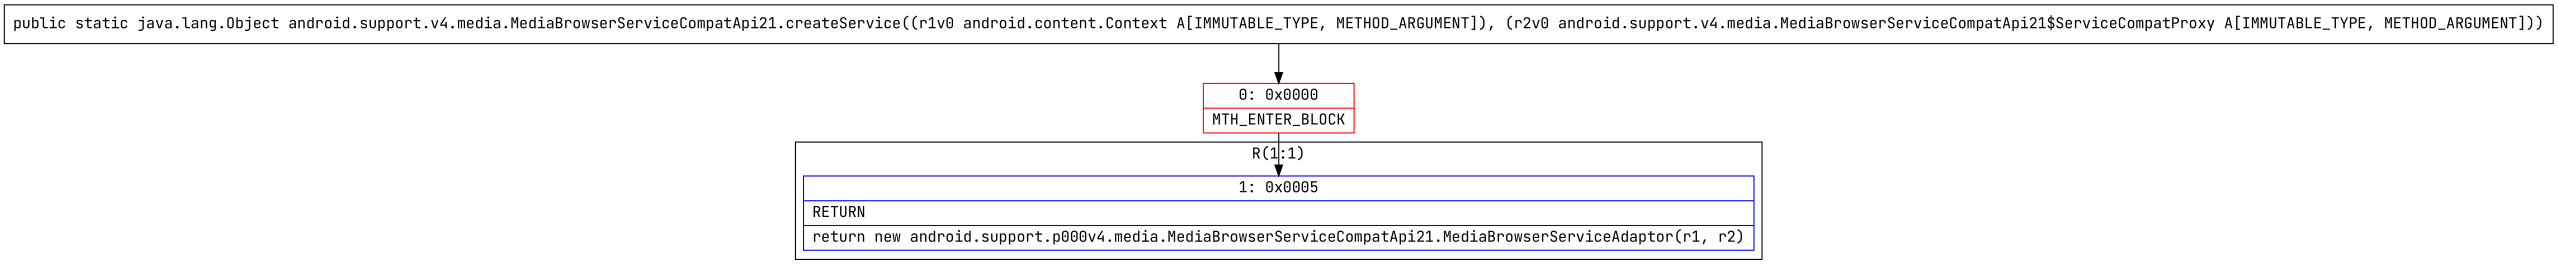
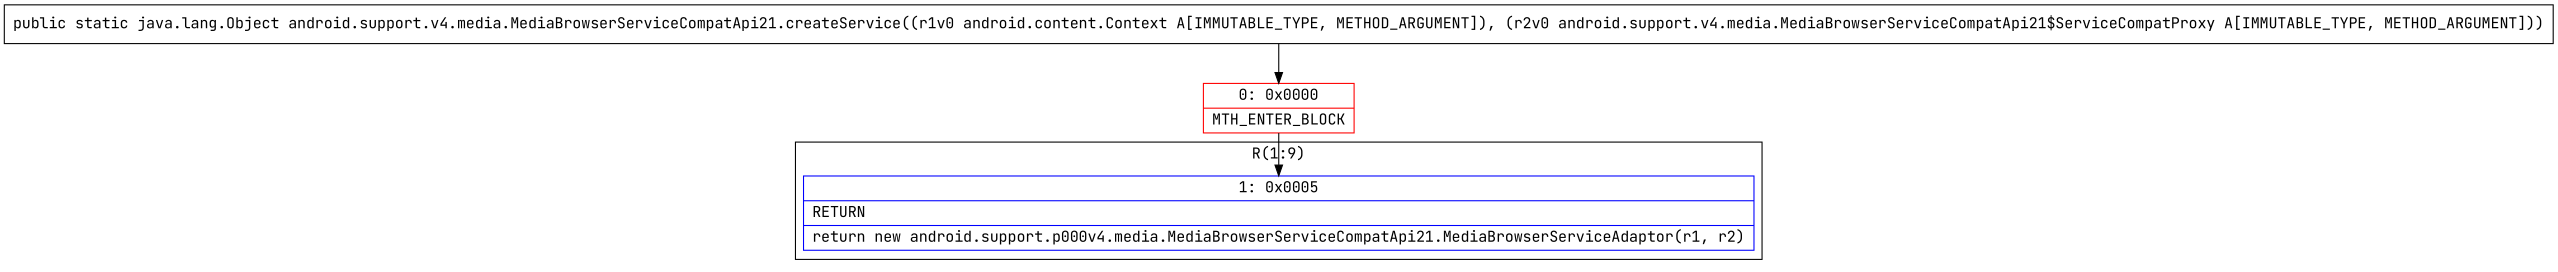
cluster "R(1:1)": label "R(1:1)" -> "R(1:9)"
